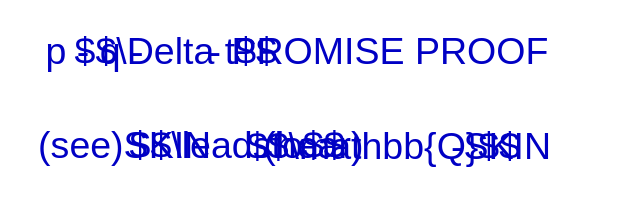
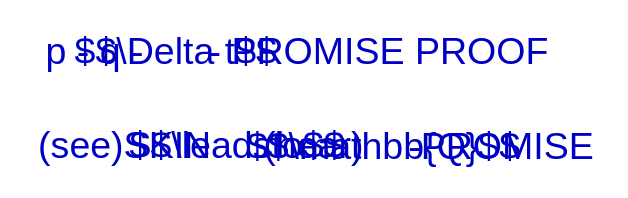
node "-SKIN": label "-SKIN" -> "-PROMISE"
